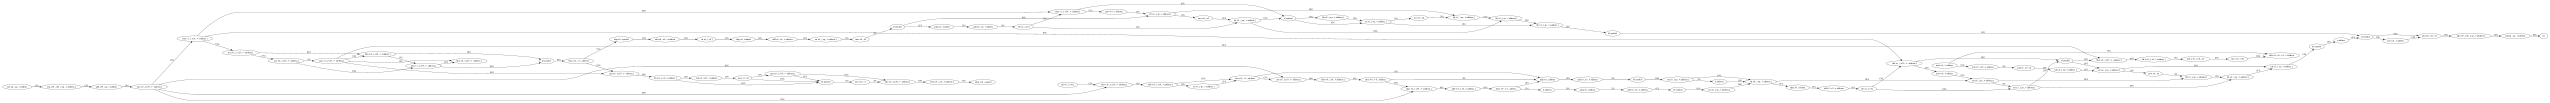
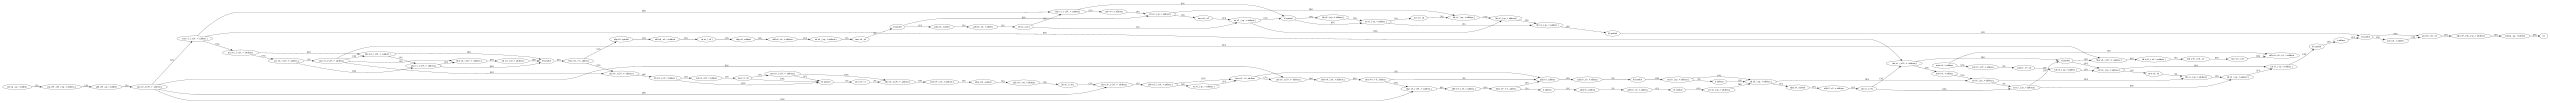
node "ldr w2 , [ x8 , # address ]": added
node "add x10 , x10 , # address": added
